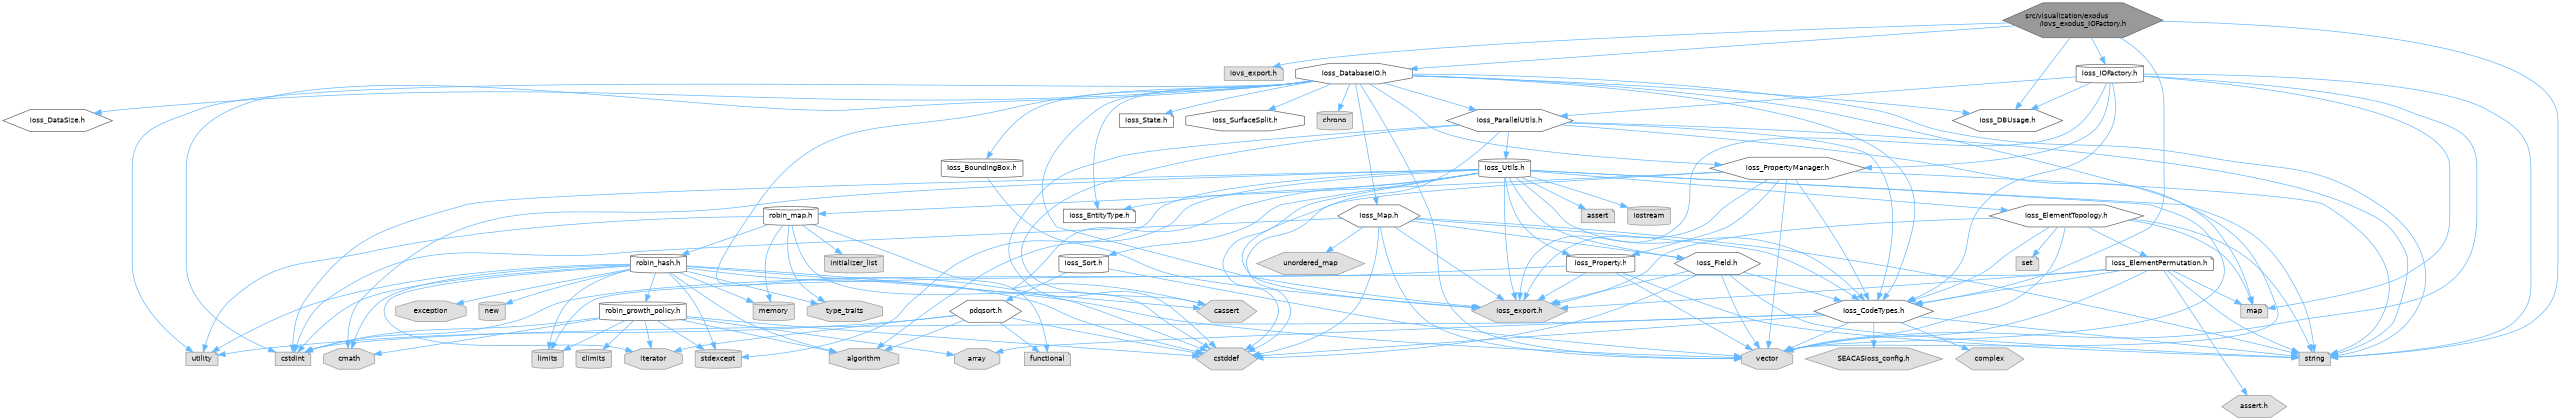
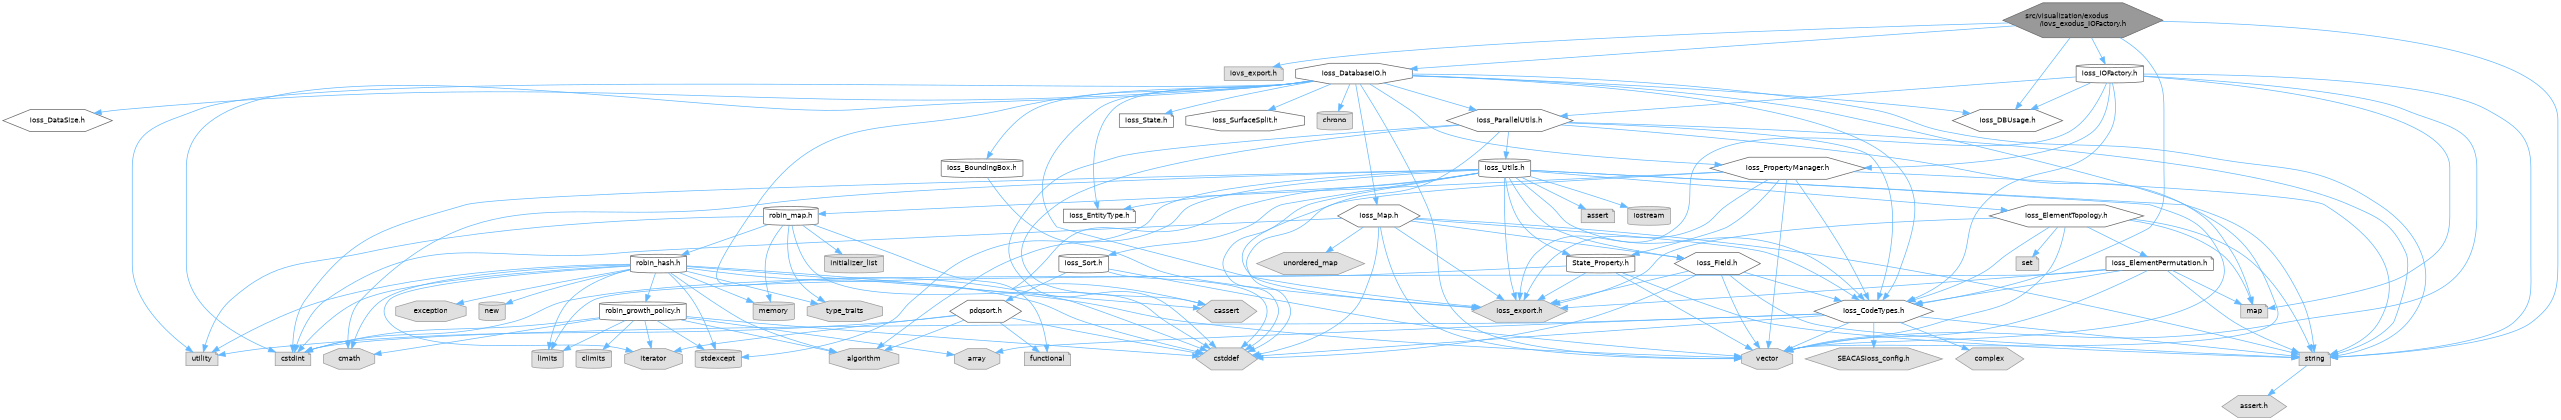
node "Ioss_Property.h": label "Ioss_Property.h" -> "State_Property.h"
edge "Ioss_Sort.h" -> "cstddef": added
edge "Ioss_ElementPermutation.h" -> "assert.h": now "string" -> "assert.h"
